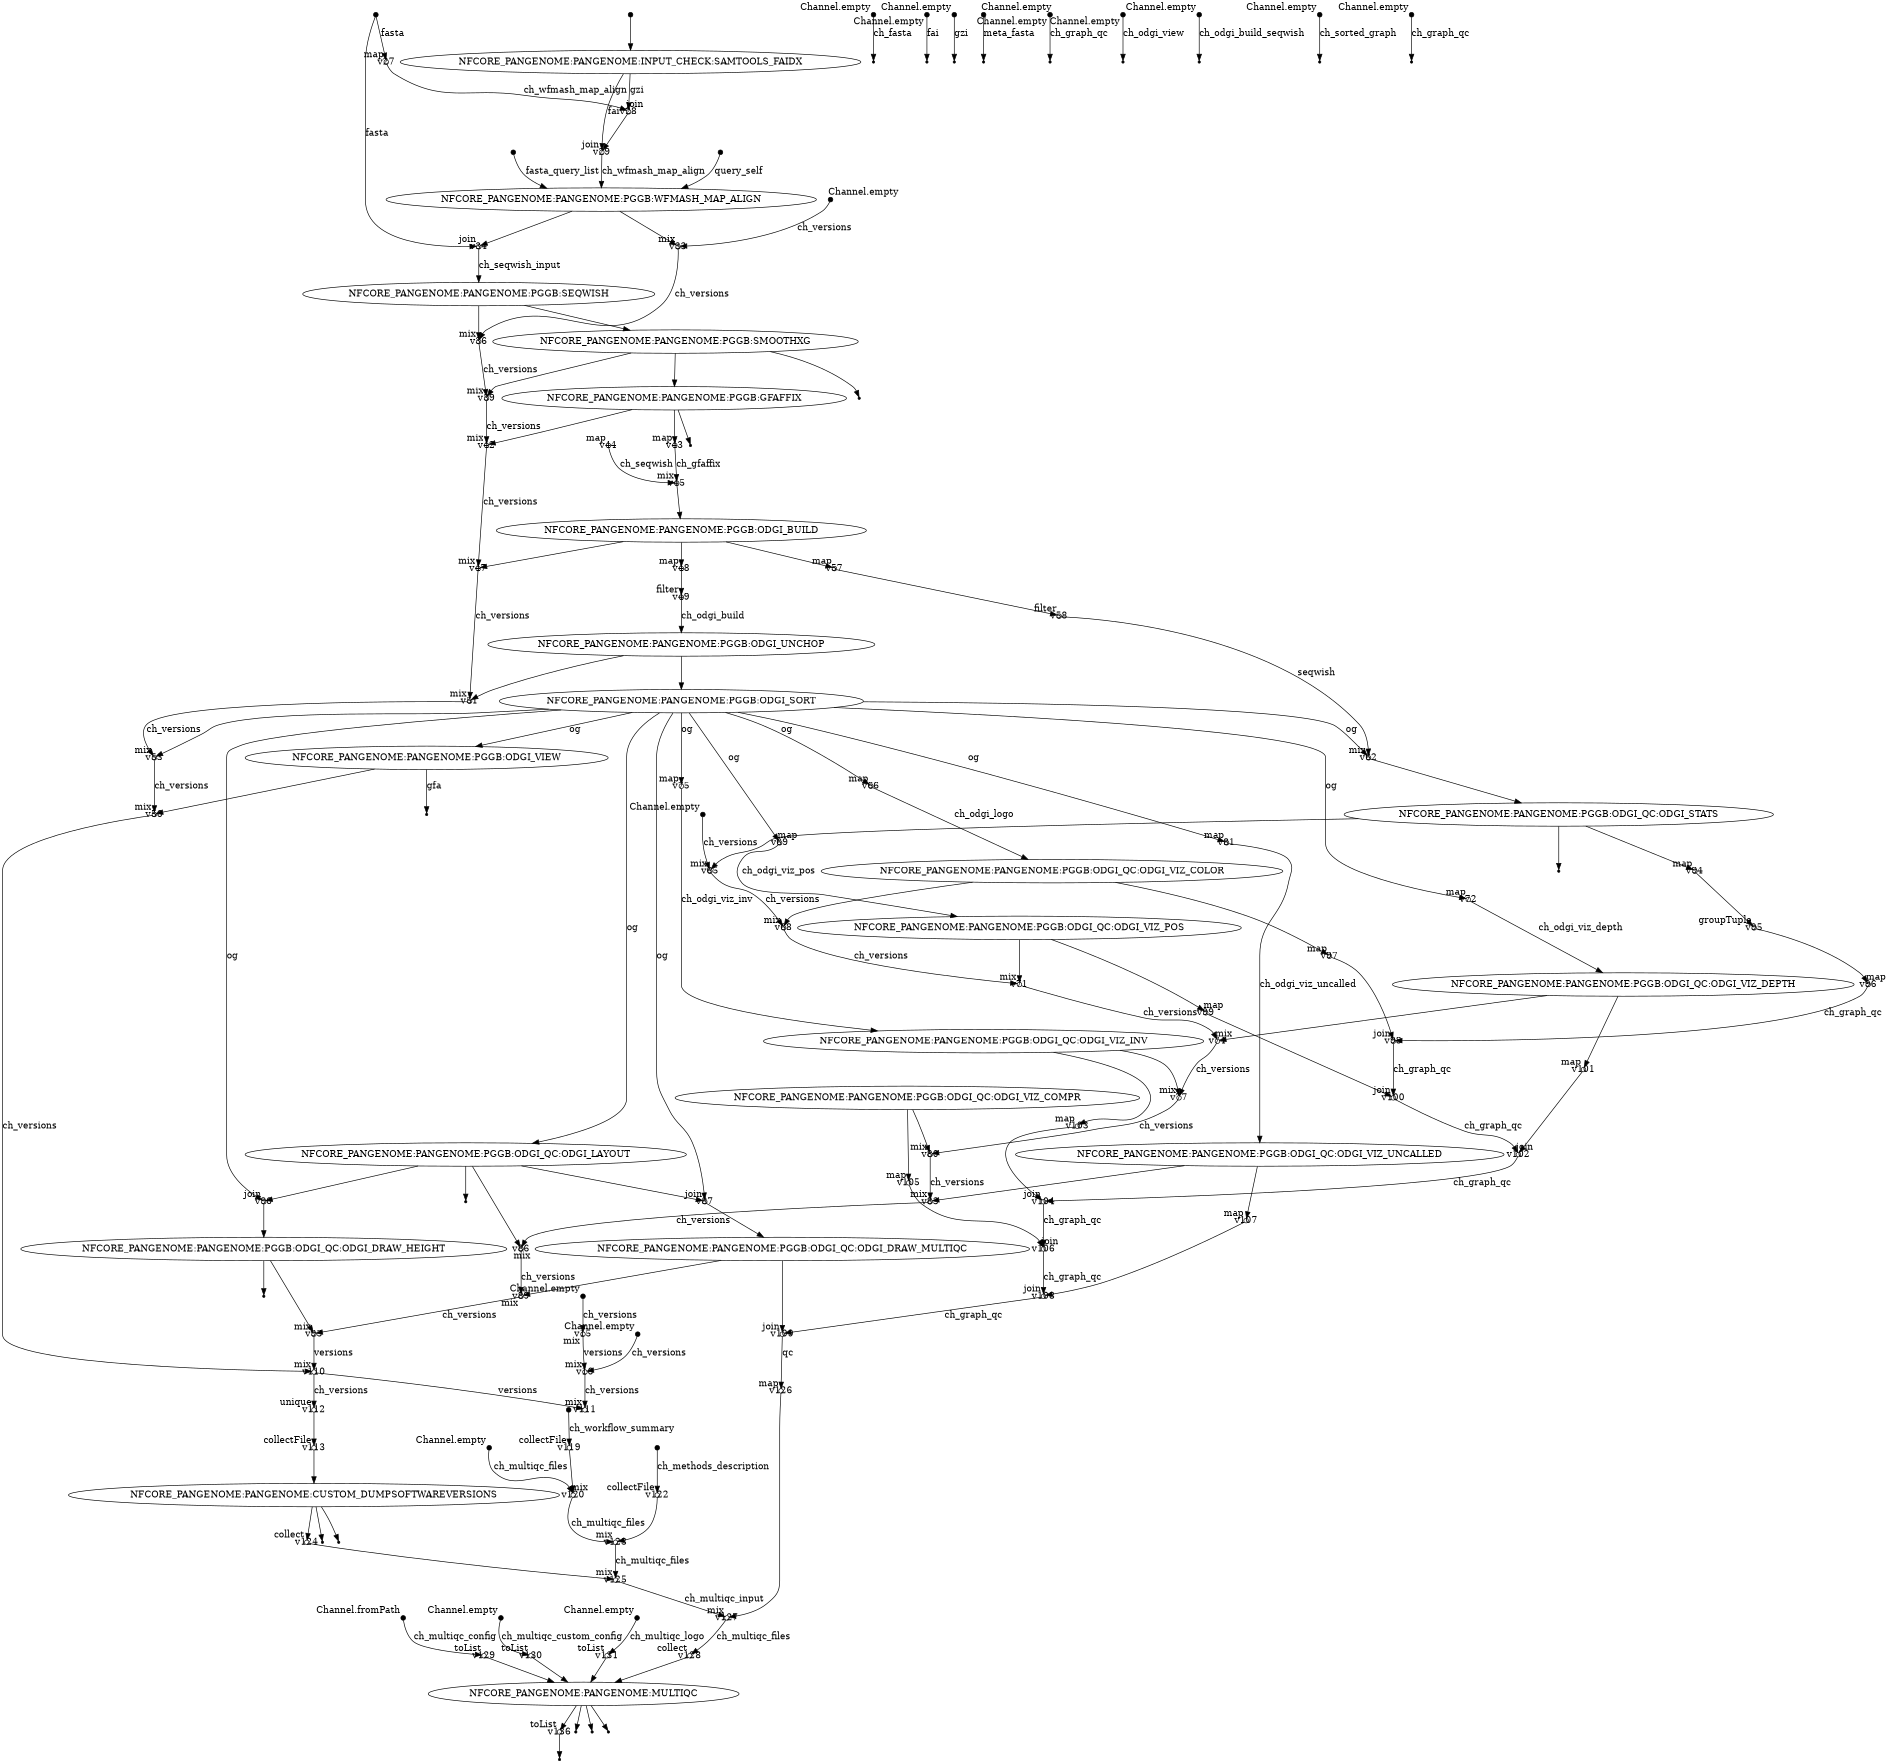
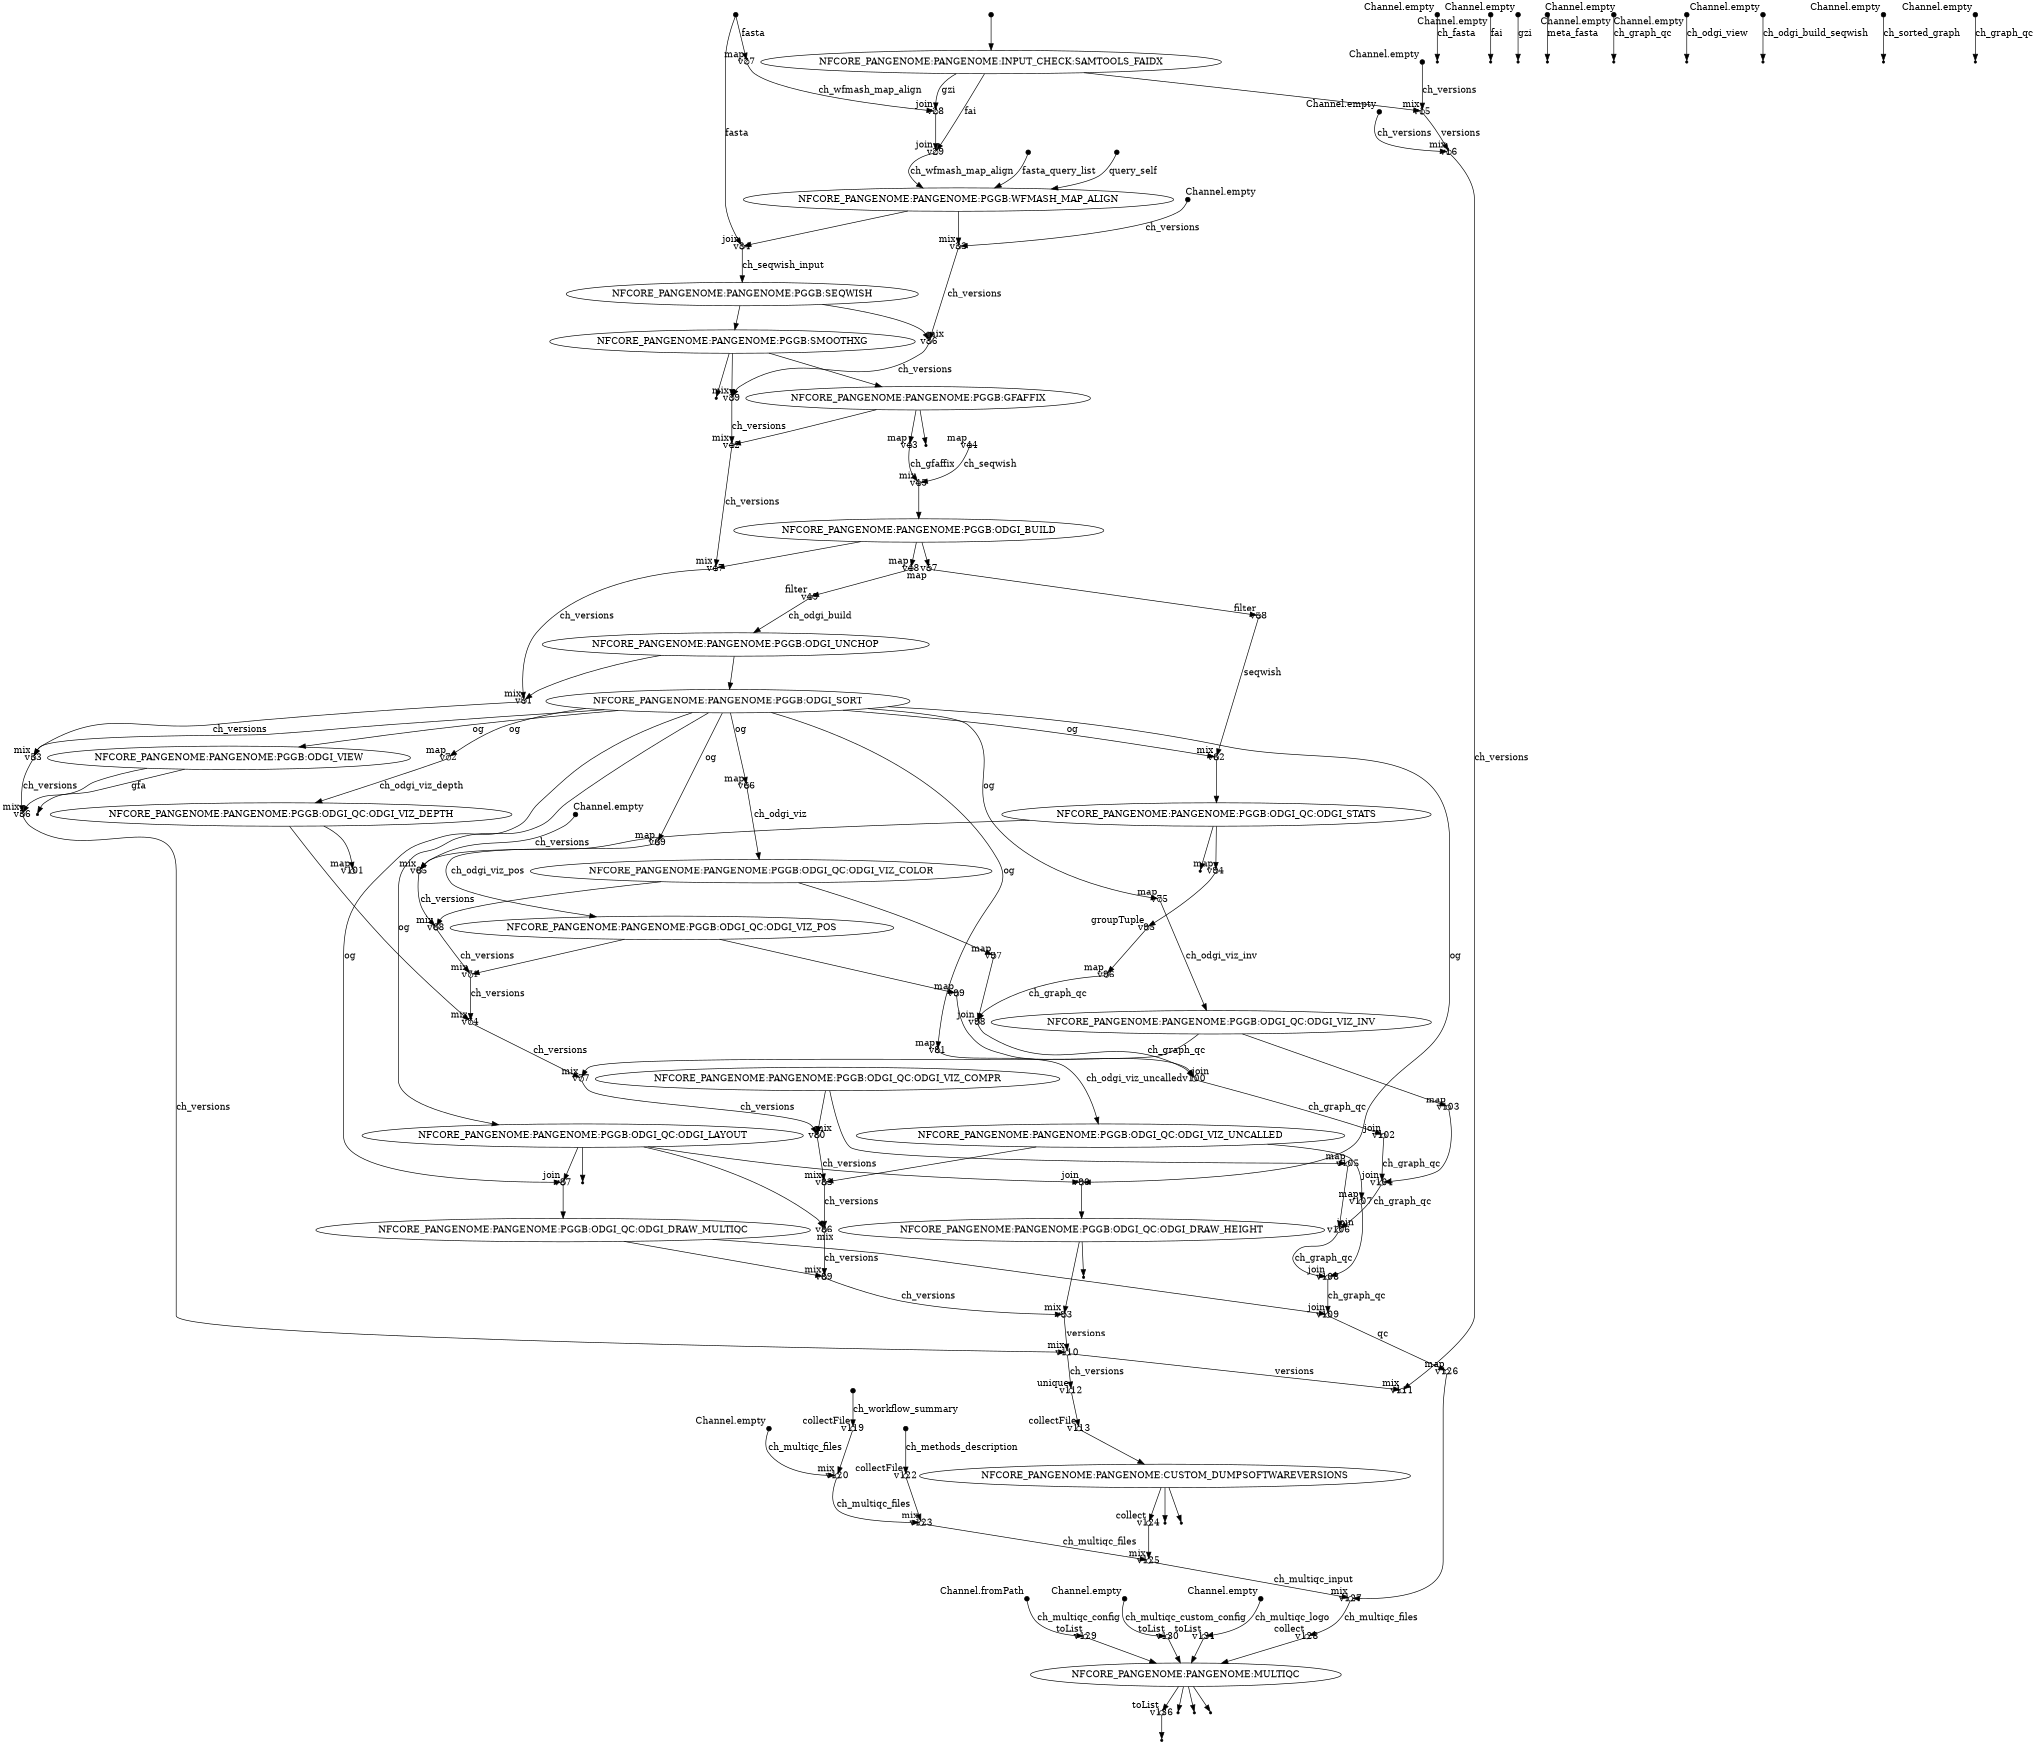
edge "NFCORE_PANGENOME:PANGENOME:INPUT_CHECK:SAMTOOLS_FAIDX" -> "v15 mix": added
edge "v66 map" -> "NFCORE_PANGENOME:PANGENOME:PGGB:ODGI_QC:ODGI_VIZ_COLOR": label "ch_odgi_logo" -> "ch_odgi_viz"
edge "v101 map" -> "v102 join": removed
